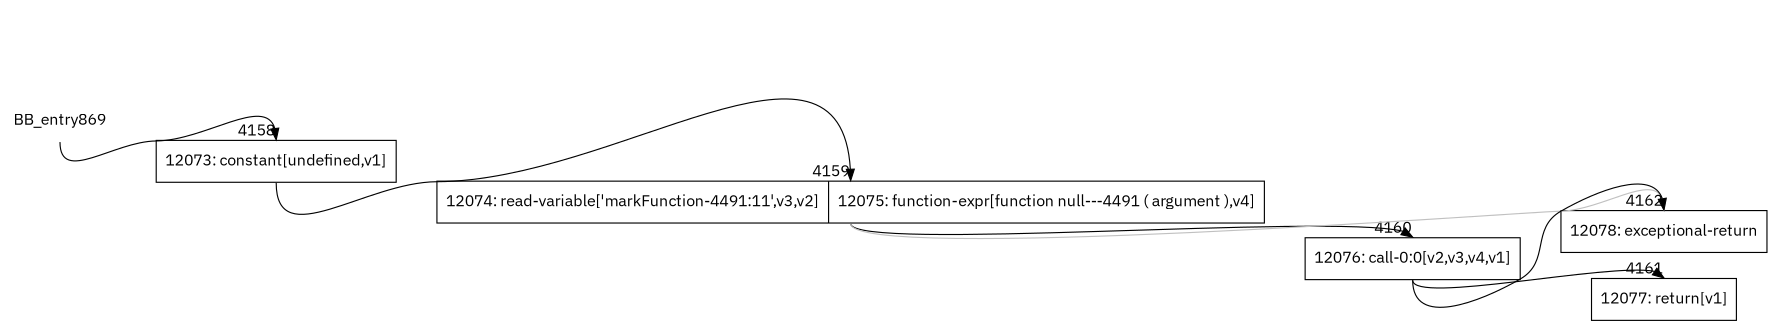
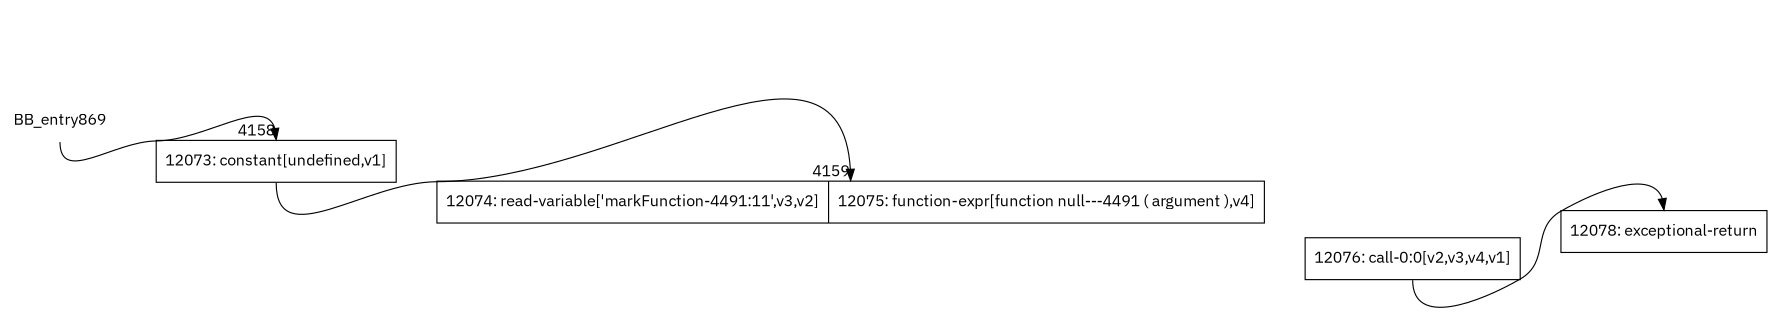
edge "12074: read-variable['markFunction-4491:11',v3,v2]" -> "12078: exceptional-return": removed
edge "12074: read-variable['markFunction-4491:11',v3,v2]" -> "12076: call-0:0[v2,v3,v4,v1]": removed
node "12077: return[v1]": removed
